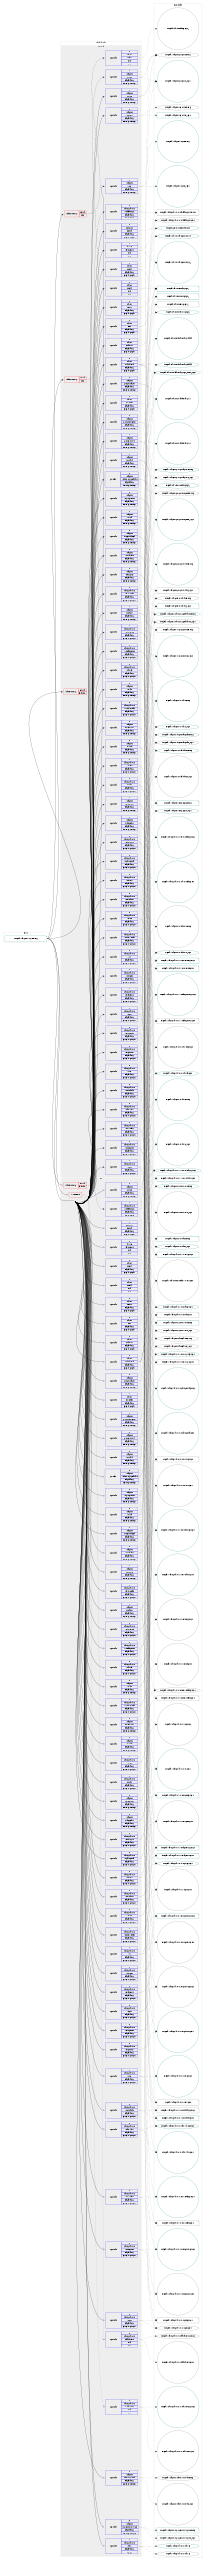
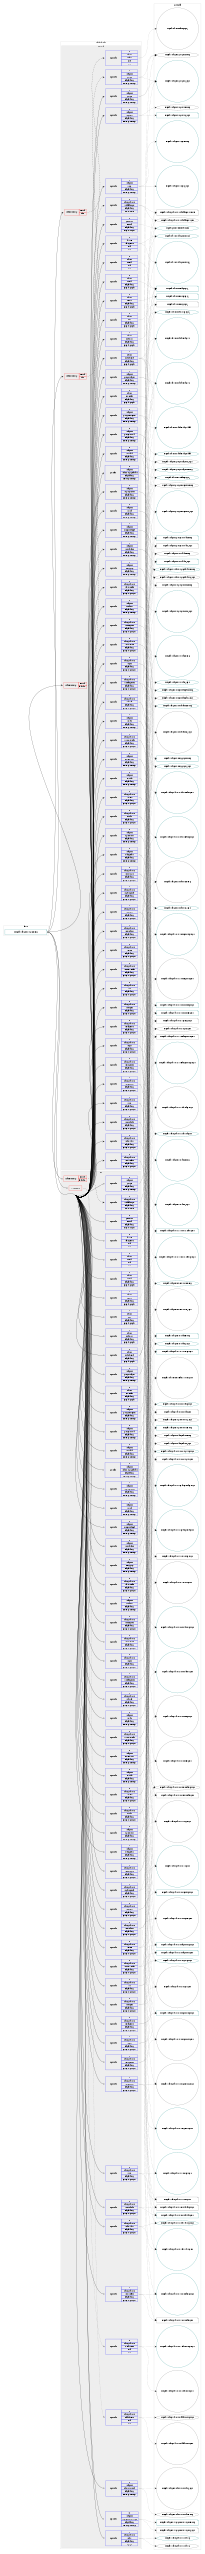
node "portage://dev-qt/qtwebengine-5.15.14_p20240510": removed
node "portage://kde-apps/akonadi-mime-23.08.5": shape circle -> note
node "portage://kde-frameworks/kwindowsystem-5.116.0": shape ellipse -> circle
